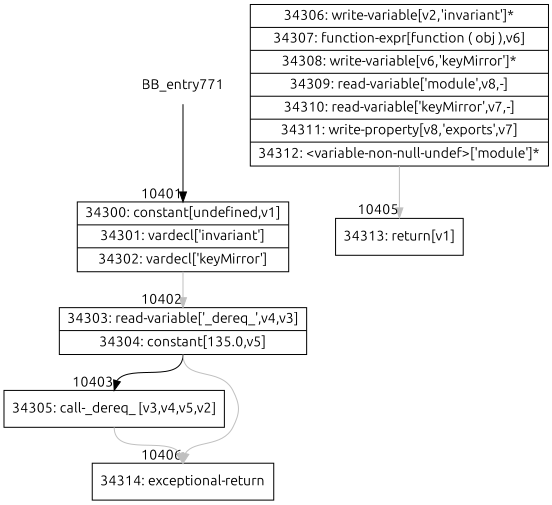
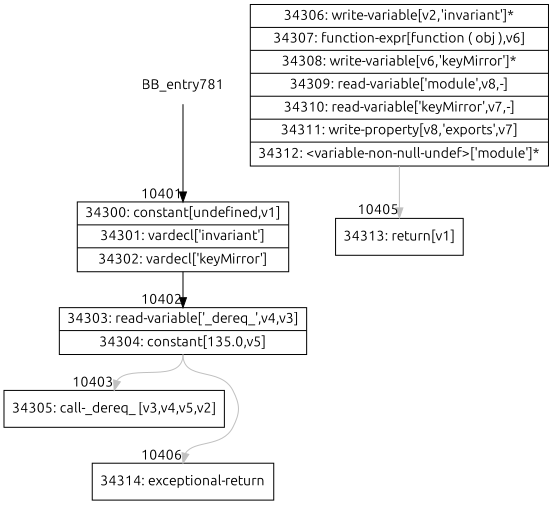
node "BB_entry771": label "BB_entry771" -> "BB_entry781"
edge "34300: constant[undefined,v1]" -> "34303: read-variable['_dereq_',v4,v3]": color gray -> black
edge "34303: read-variable['_dereq_',v4,v3]" -> "34305: call-_dereq_ [v3,v4,v5,v2]": color black -> gray
edge "34305: call-_dereq_ [v3,v4,v5,v2]" -> "34314: exceptional-return": removed
